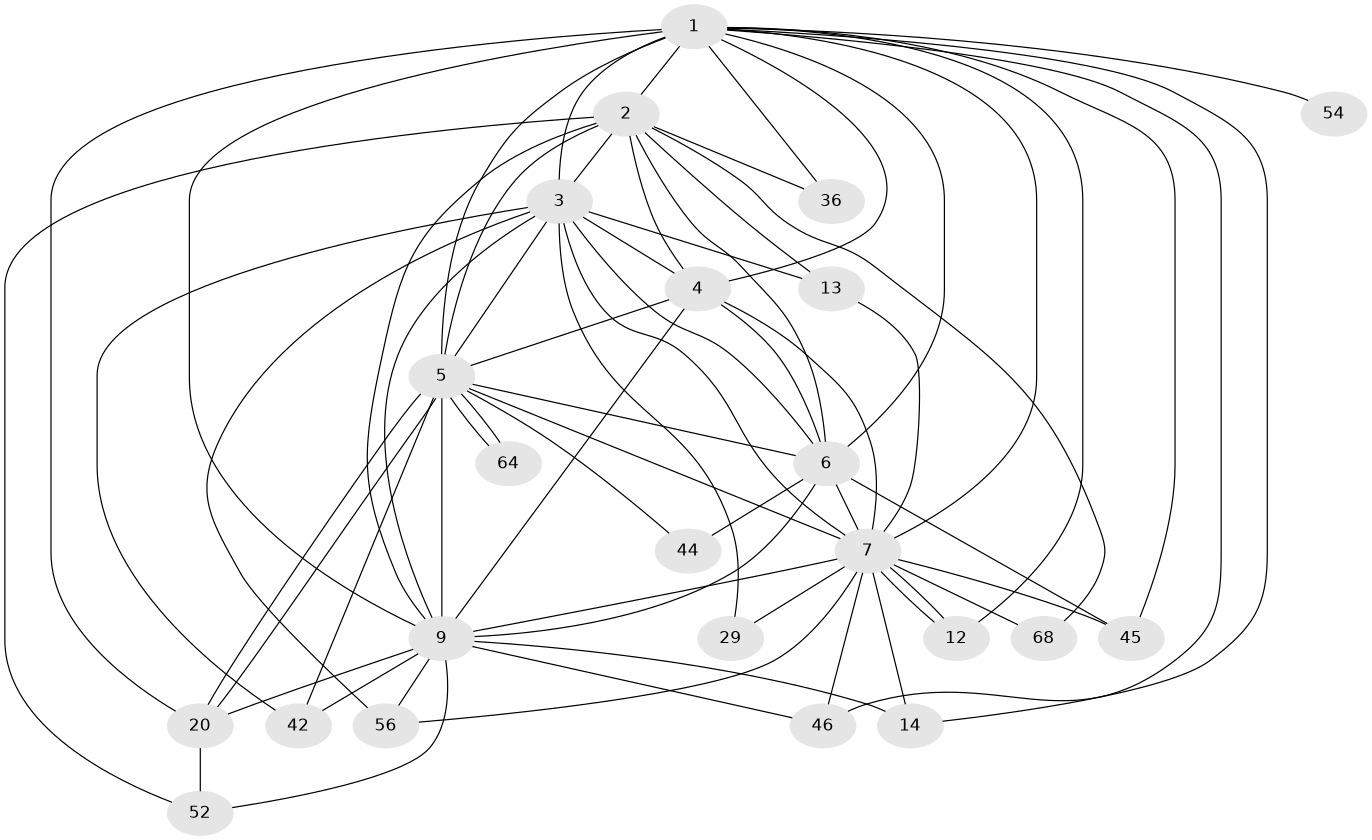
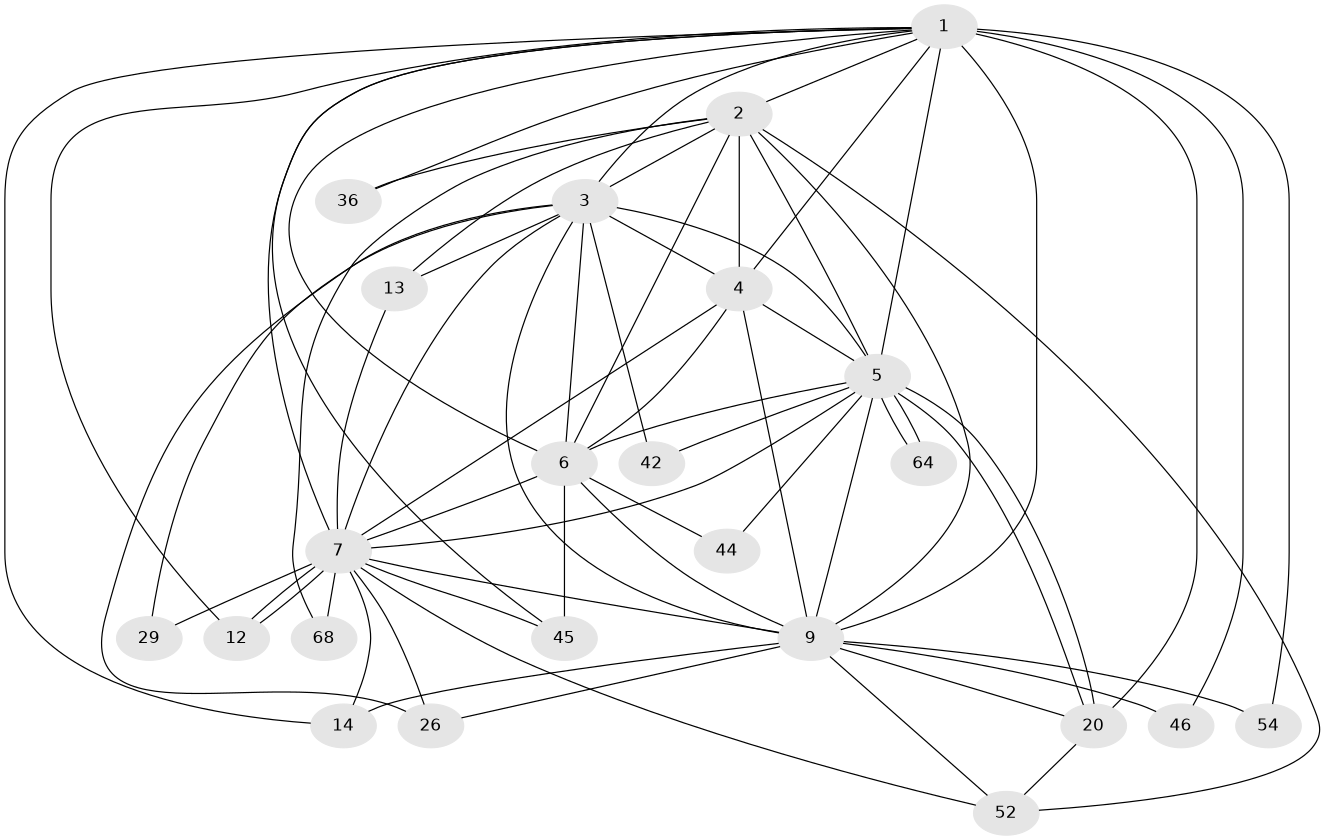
edge "7" -- "46": now "7" -- "52"
edge "9" -- "42": now "9" -- "54"
node "56": label "56" -> "26"
